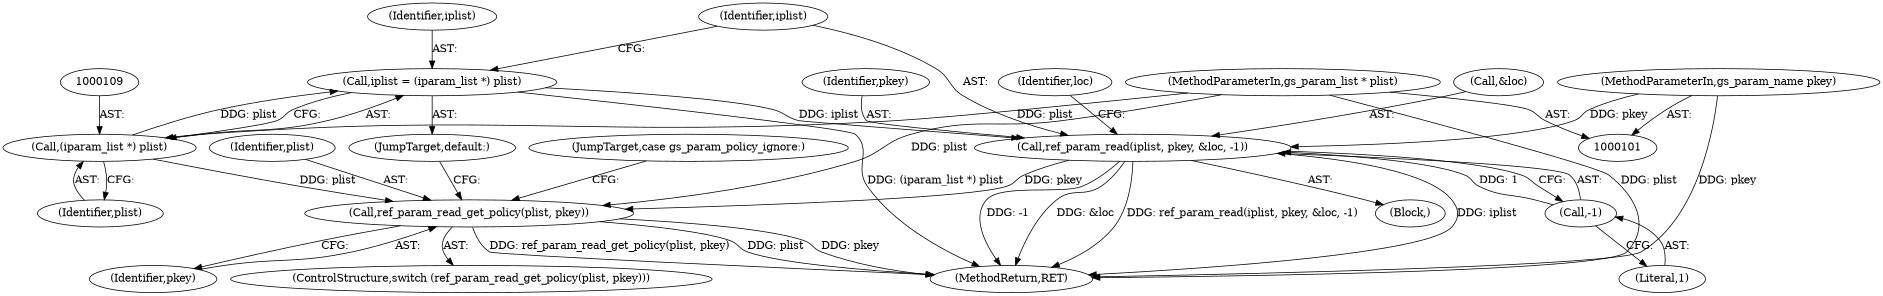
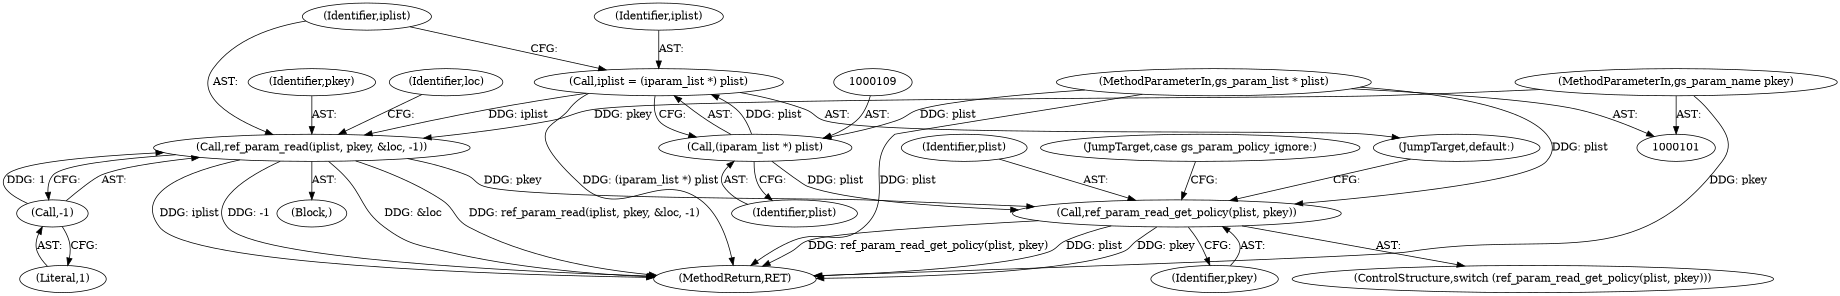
node "(Call,&loc)": removed
